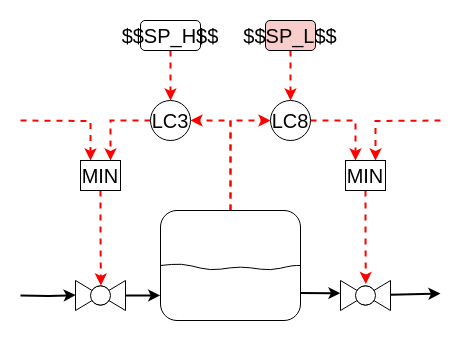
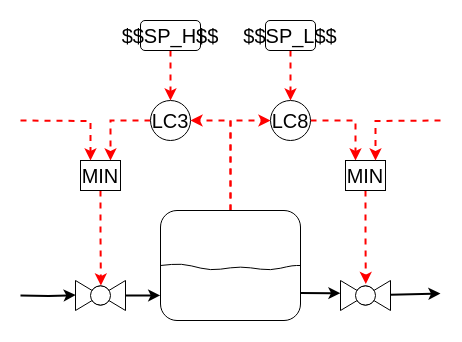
node "$$SP_L$$": fillcolor #f8cecc -> #ffffff
